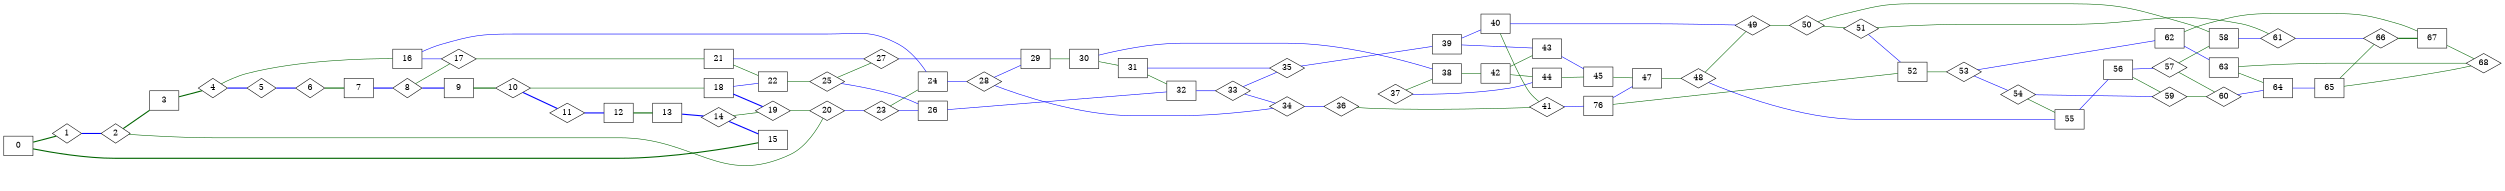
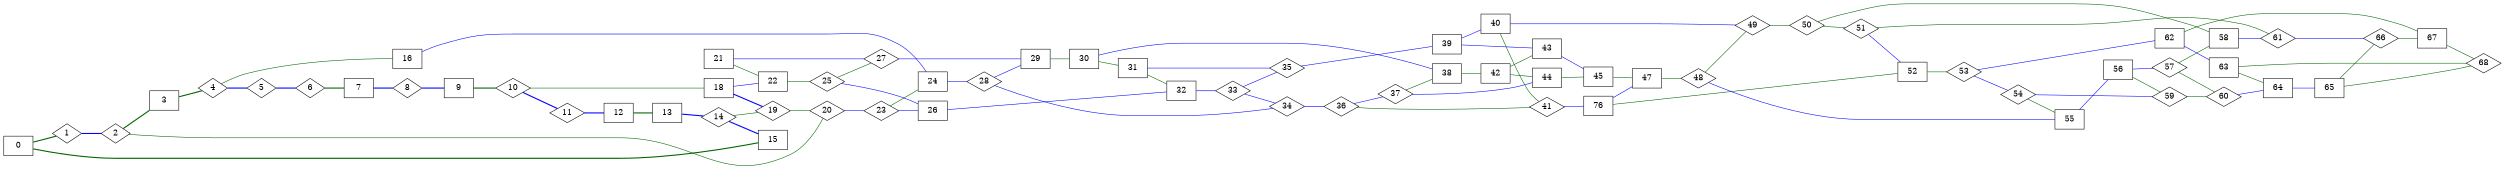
edge "66" -- "67": style bold -> solid
node "17": removed
edge "37" -- "36": added
